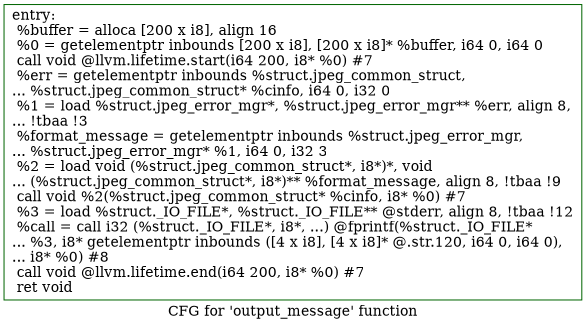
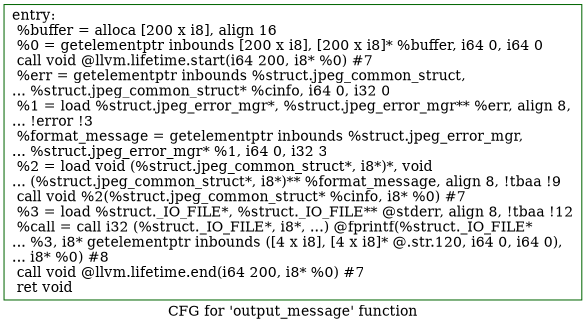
node "entry:": text "... !tbaa !3" -> "... !error !3"
